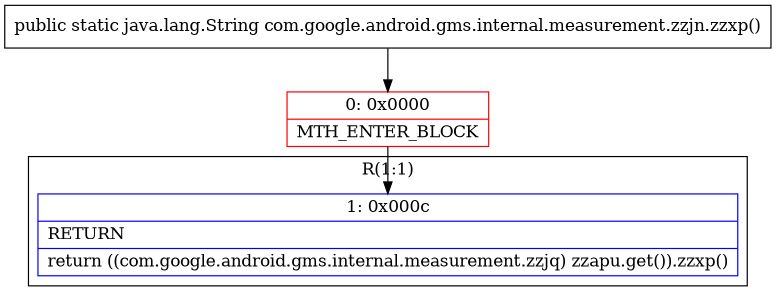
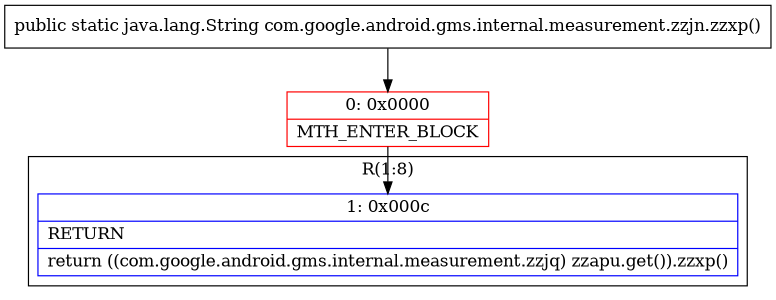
cluster "R(1:1)": label "R(1:1)" -> "R(1:8)"
